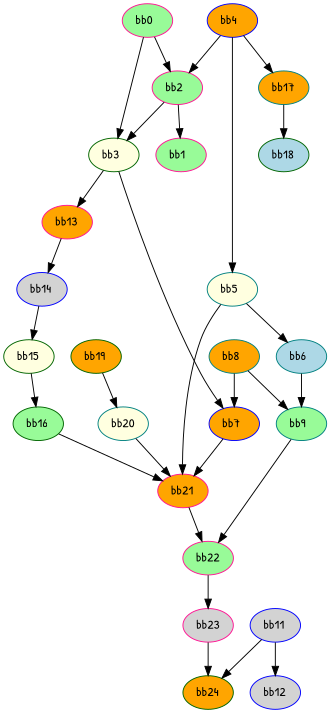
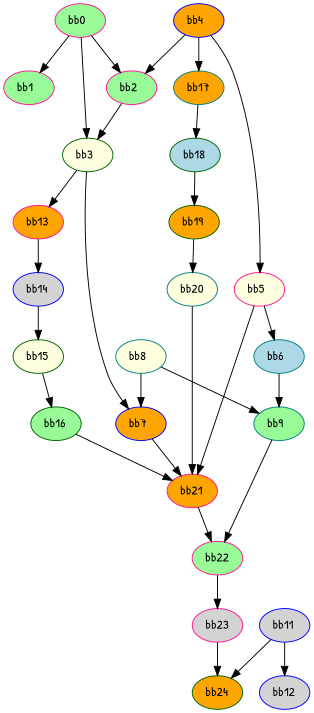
edge "bb2" -> "bb1": now "bb0" -> "bb1"
edge "bb18" -> "bb19": added
node "bb5": color teal -> deeppink
node "bb8": fillcolor orange -> lightyellow
